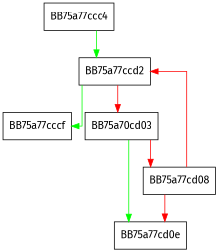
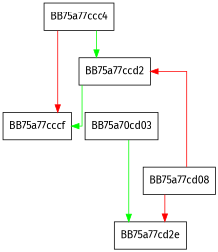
edge "BB75a77ccc4" -> "BB75a77cccf": added
edge "BB75a77ccd2" -> "BB75a70cd03": removed
edge "BB75a70cd03" -> "BB75a77cd08": removed
node "BB75a77cd0e": label "BB75a77cd0e" -> "BB75a77cd2e"
